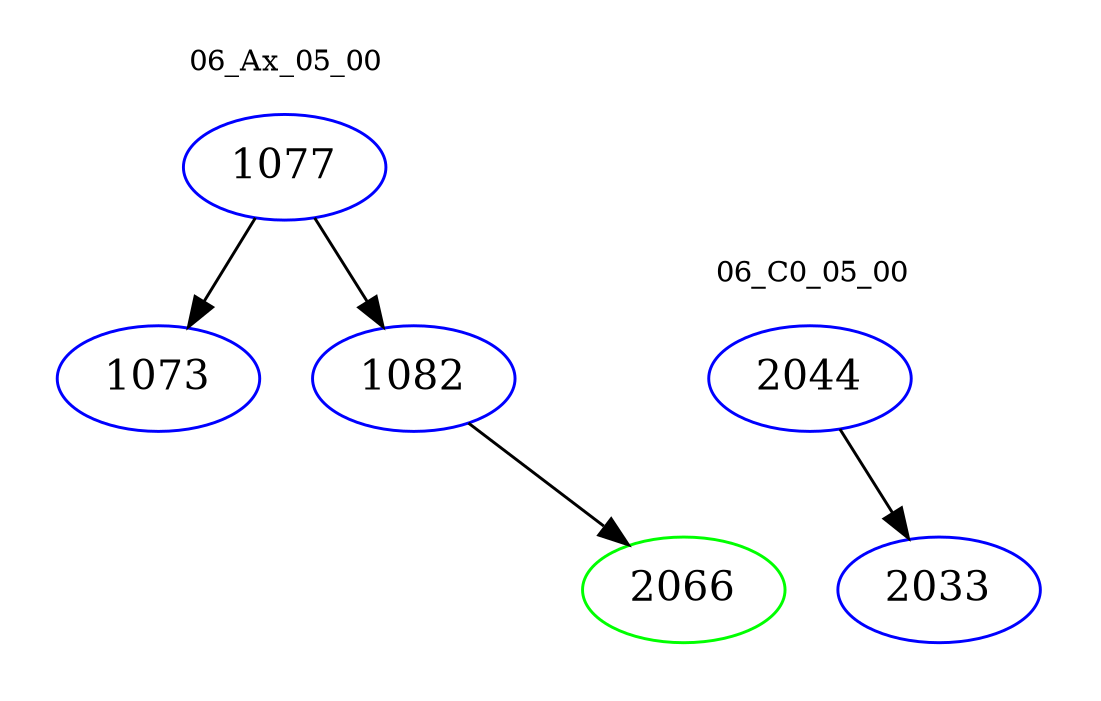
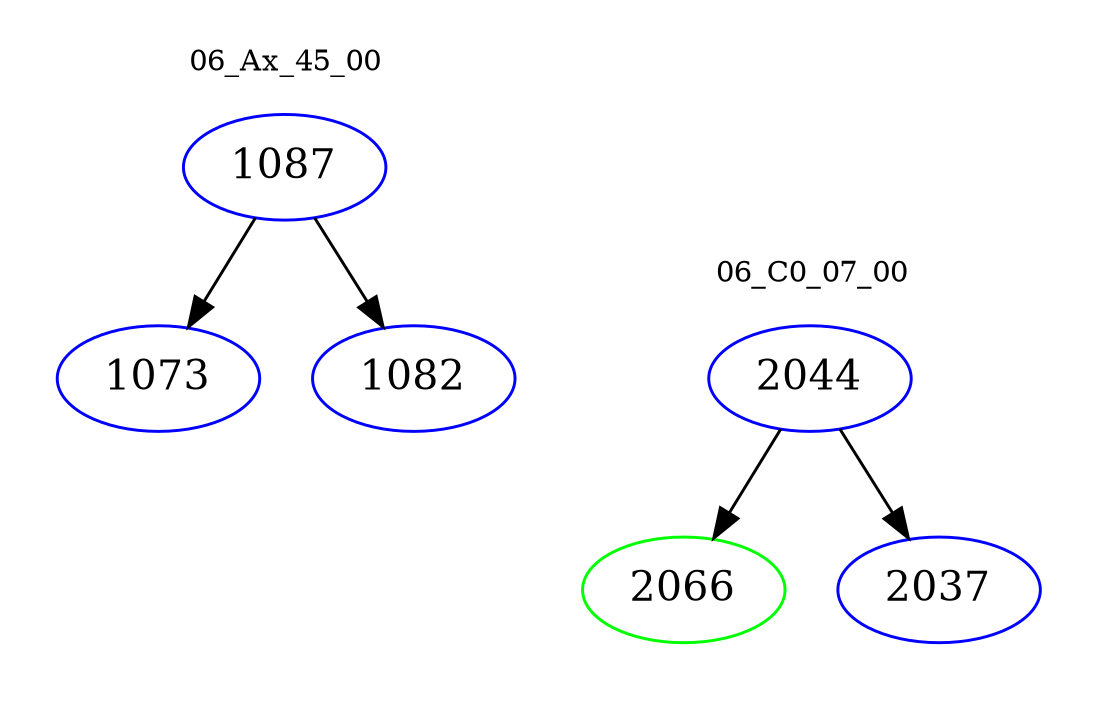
cluster "06_Ax_05_00": label "06_Ax_05_00" -> "06_Ax_45_00"
node "1077": label "1077" -> "1087"
cluster "06_C0_05_00": label "06_C0_05_00" -> "06_C0_07_00"
edge "1082" -> "2066": now "2044" -> "2066"
node "2033": label "2033" -> "2037"
